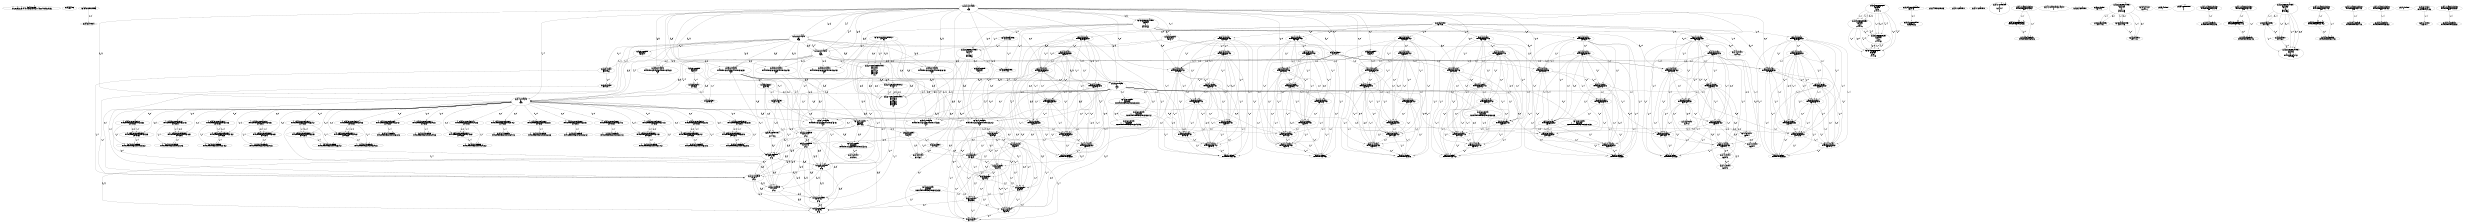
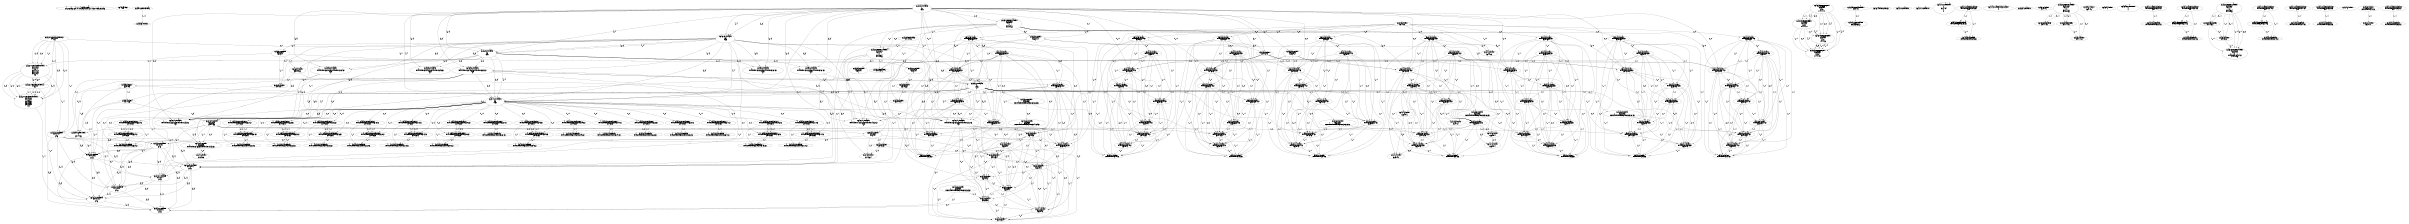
edge "268466376.wsprintfW 3221766144 268501204 0" -> "268466432.lstrlenW 3221766144": added, label "(1-->1)"
edge "268464439.lstrcatW retval_lstrlenW_32940_32 3221762048" -> "268464714.lstrcatW retval_lstrlenW_32940_32 268500948": now "268464433.lstrcatW retval_lstrlenW_33058_32 268500944" -> "268464714.lstrcatW retval_lstrlenW_32940_32 268500948"
edge "268464714.lstrcatW retval_lstrlenW_32846_32 268500948" -> "268464447.lstrcatW 0 268500948": removed, label "(2-->2)"
edge "268464439.lstrcatW 3221798912 3221786624" -> "268464706.lstrcatW 3221798912 3221803008": removed, label "(1-->1)"
